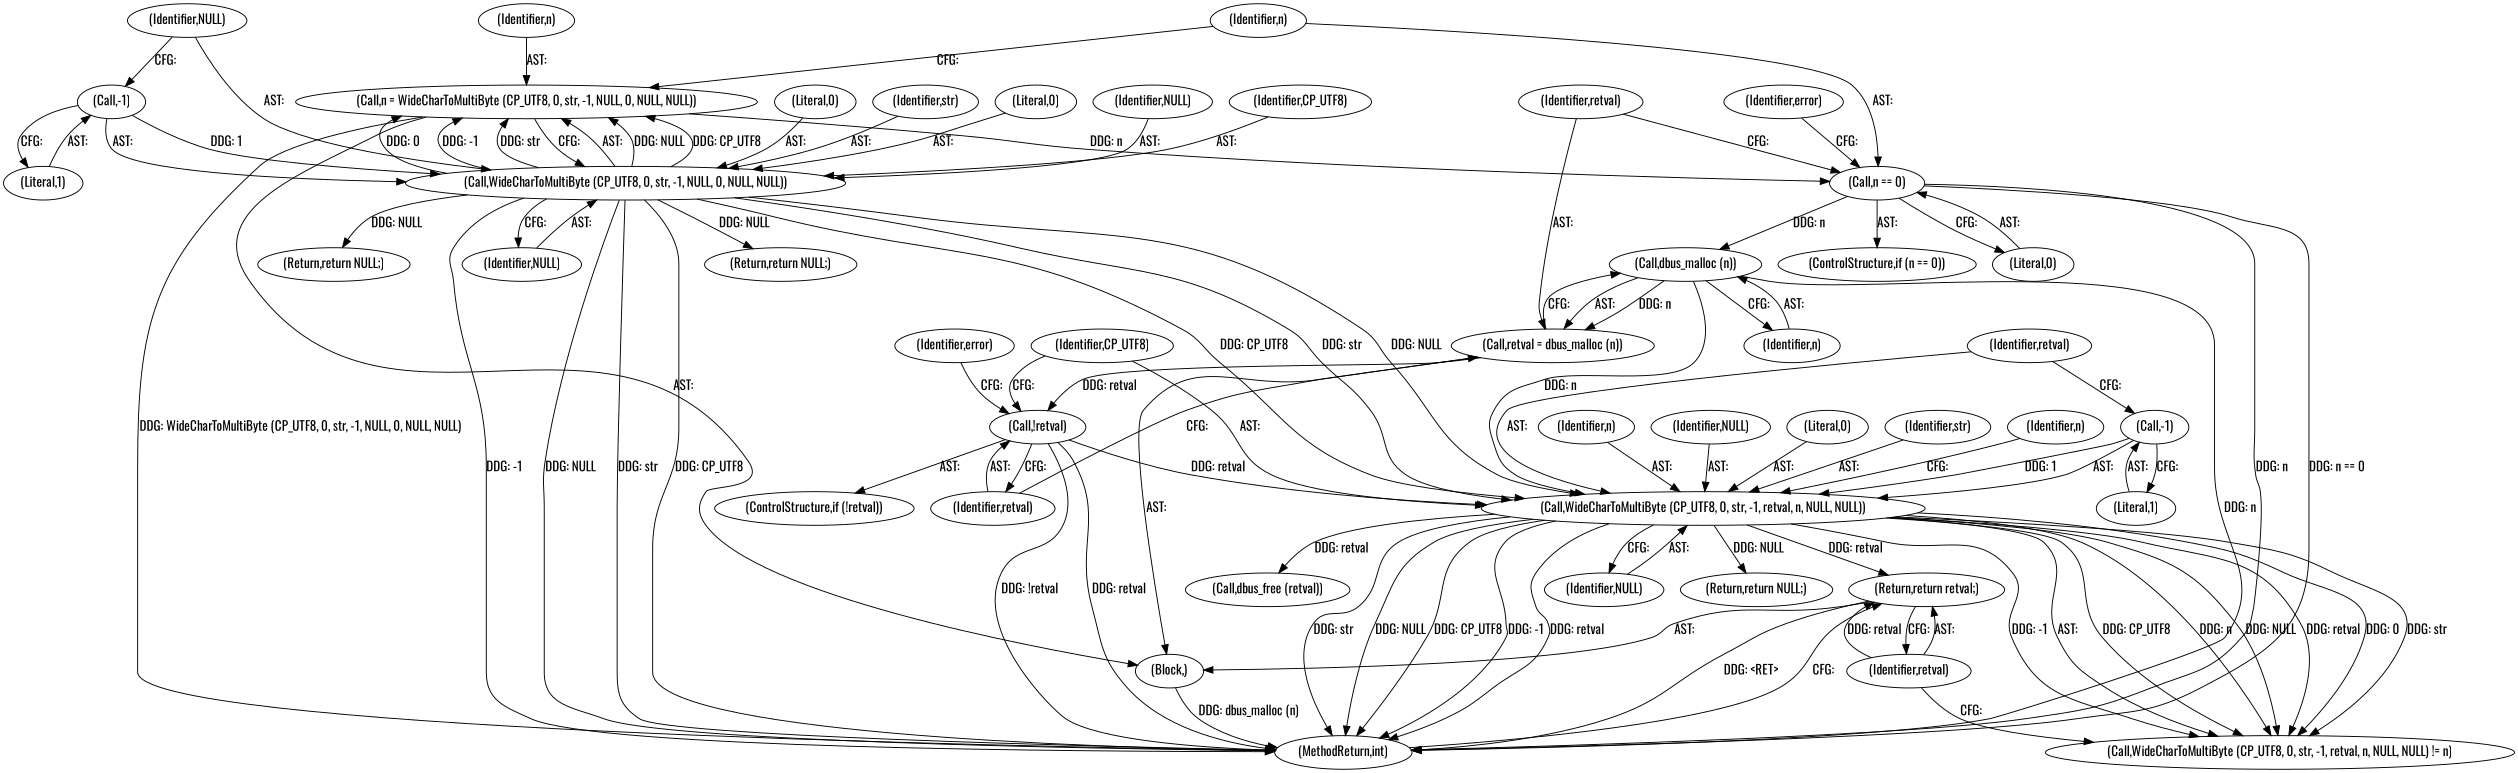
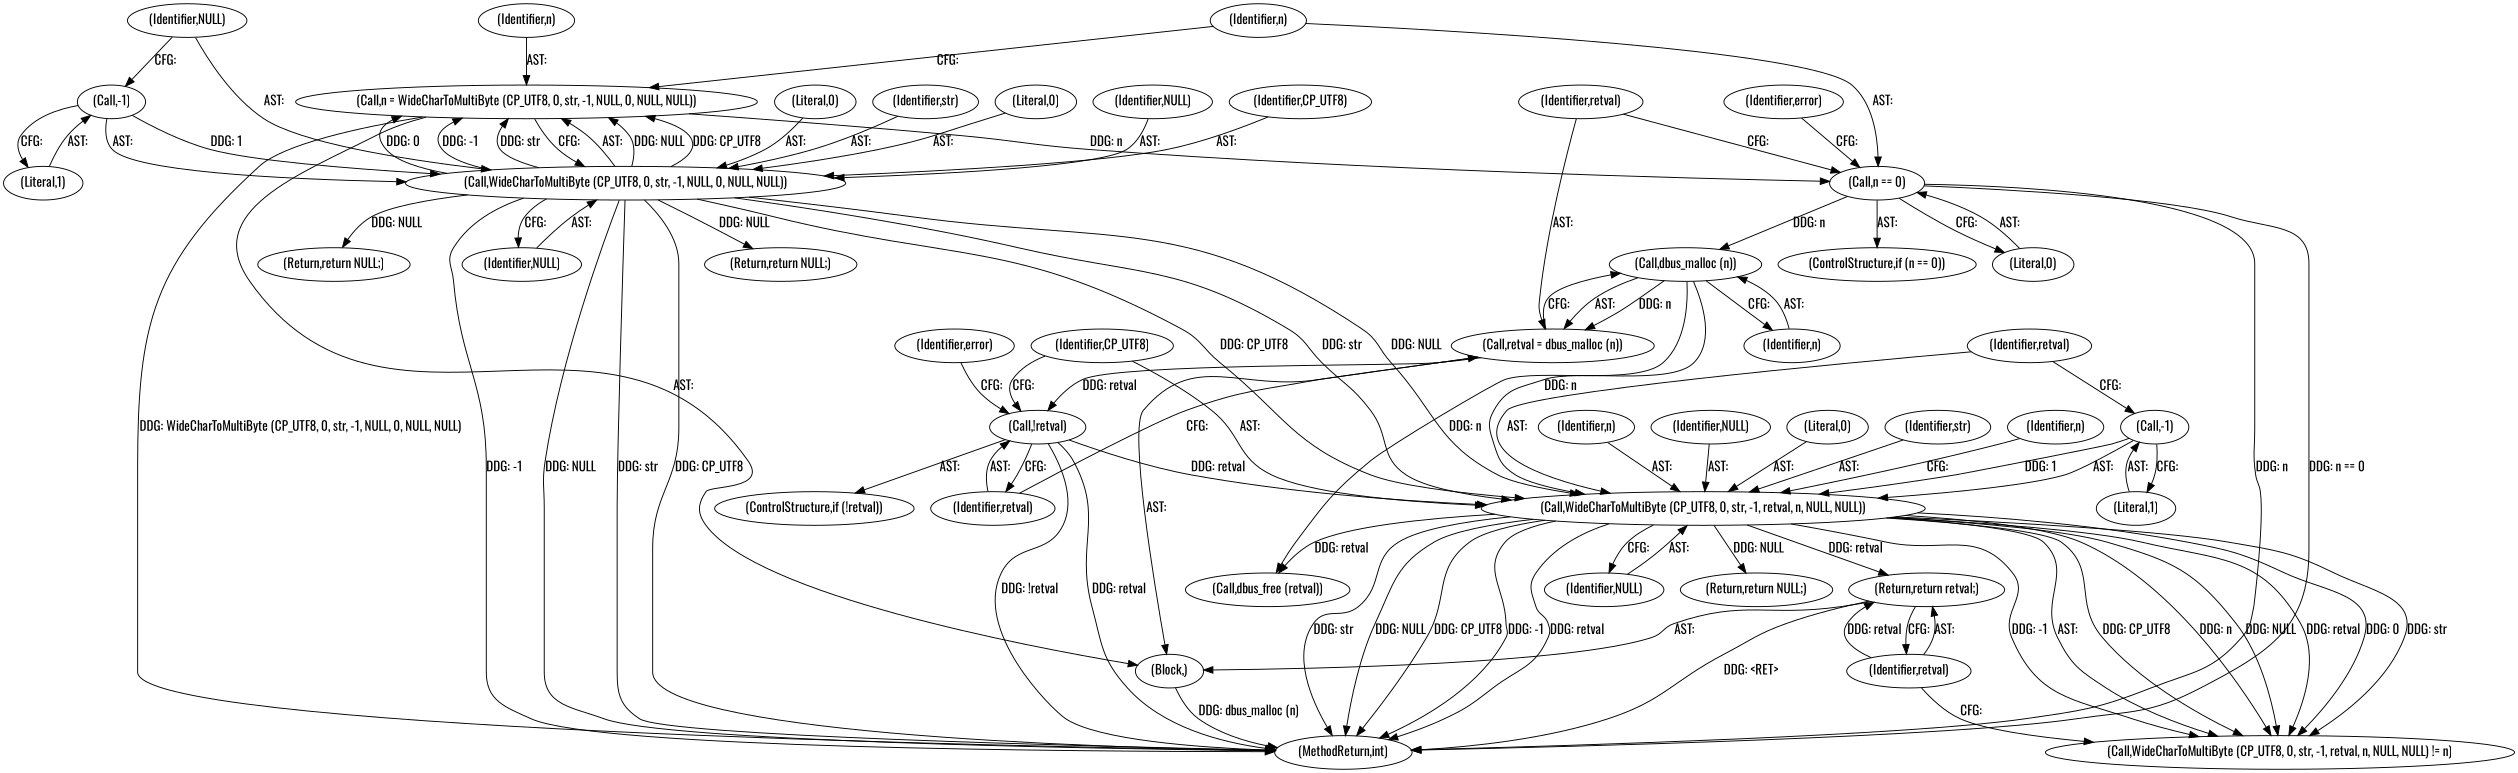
edge "(Call,dbus_malloc (n))" -> "(MethodReturn,int)": now "(Call,dbus_malloc (n))" -> "(Call,dbus_free (retval))"
edge "(MethodReturn,int)" -> "(Return,return retval;)": removed, label "CFG:"
